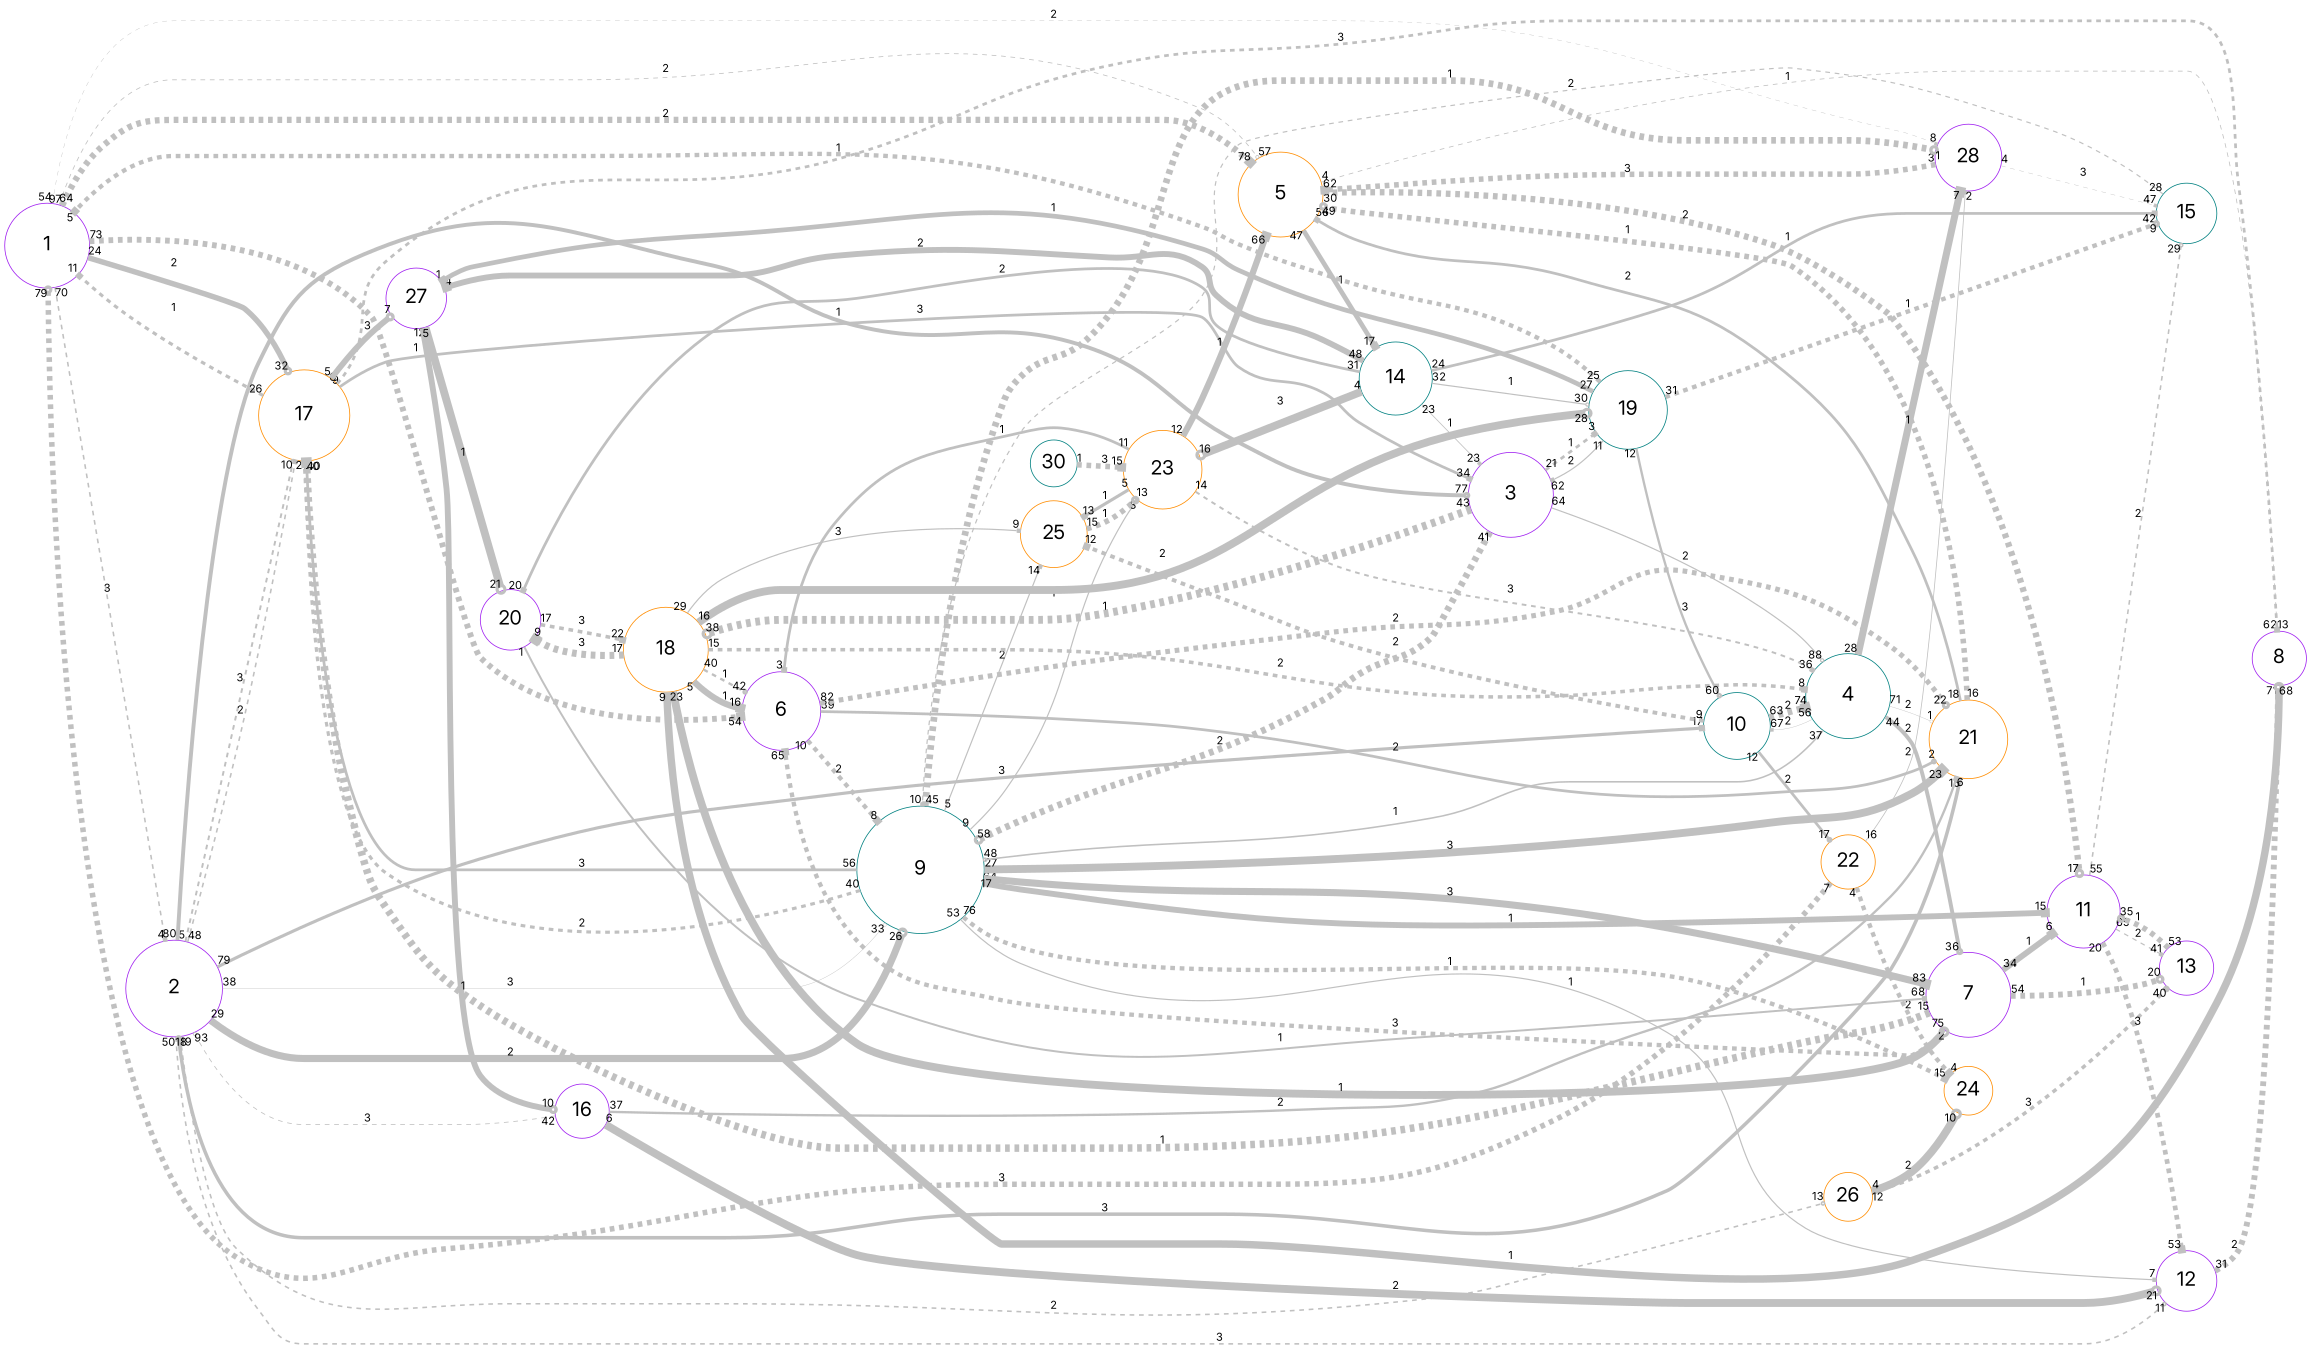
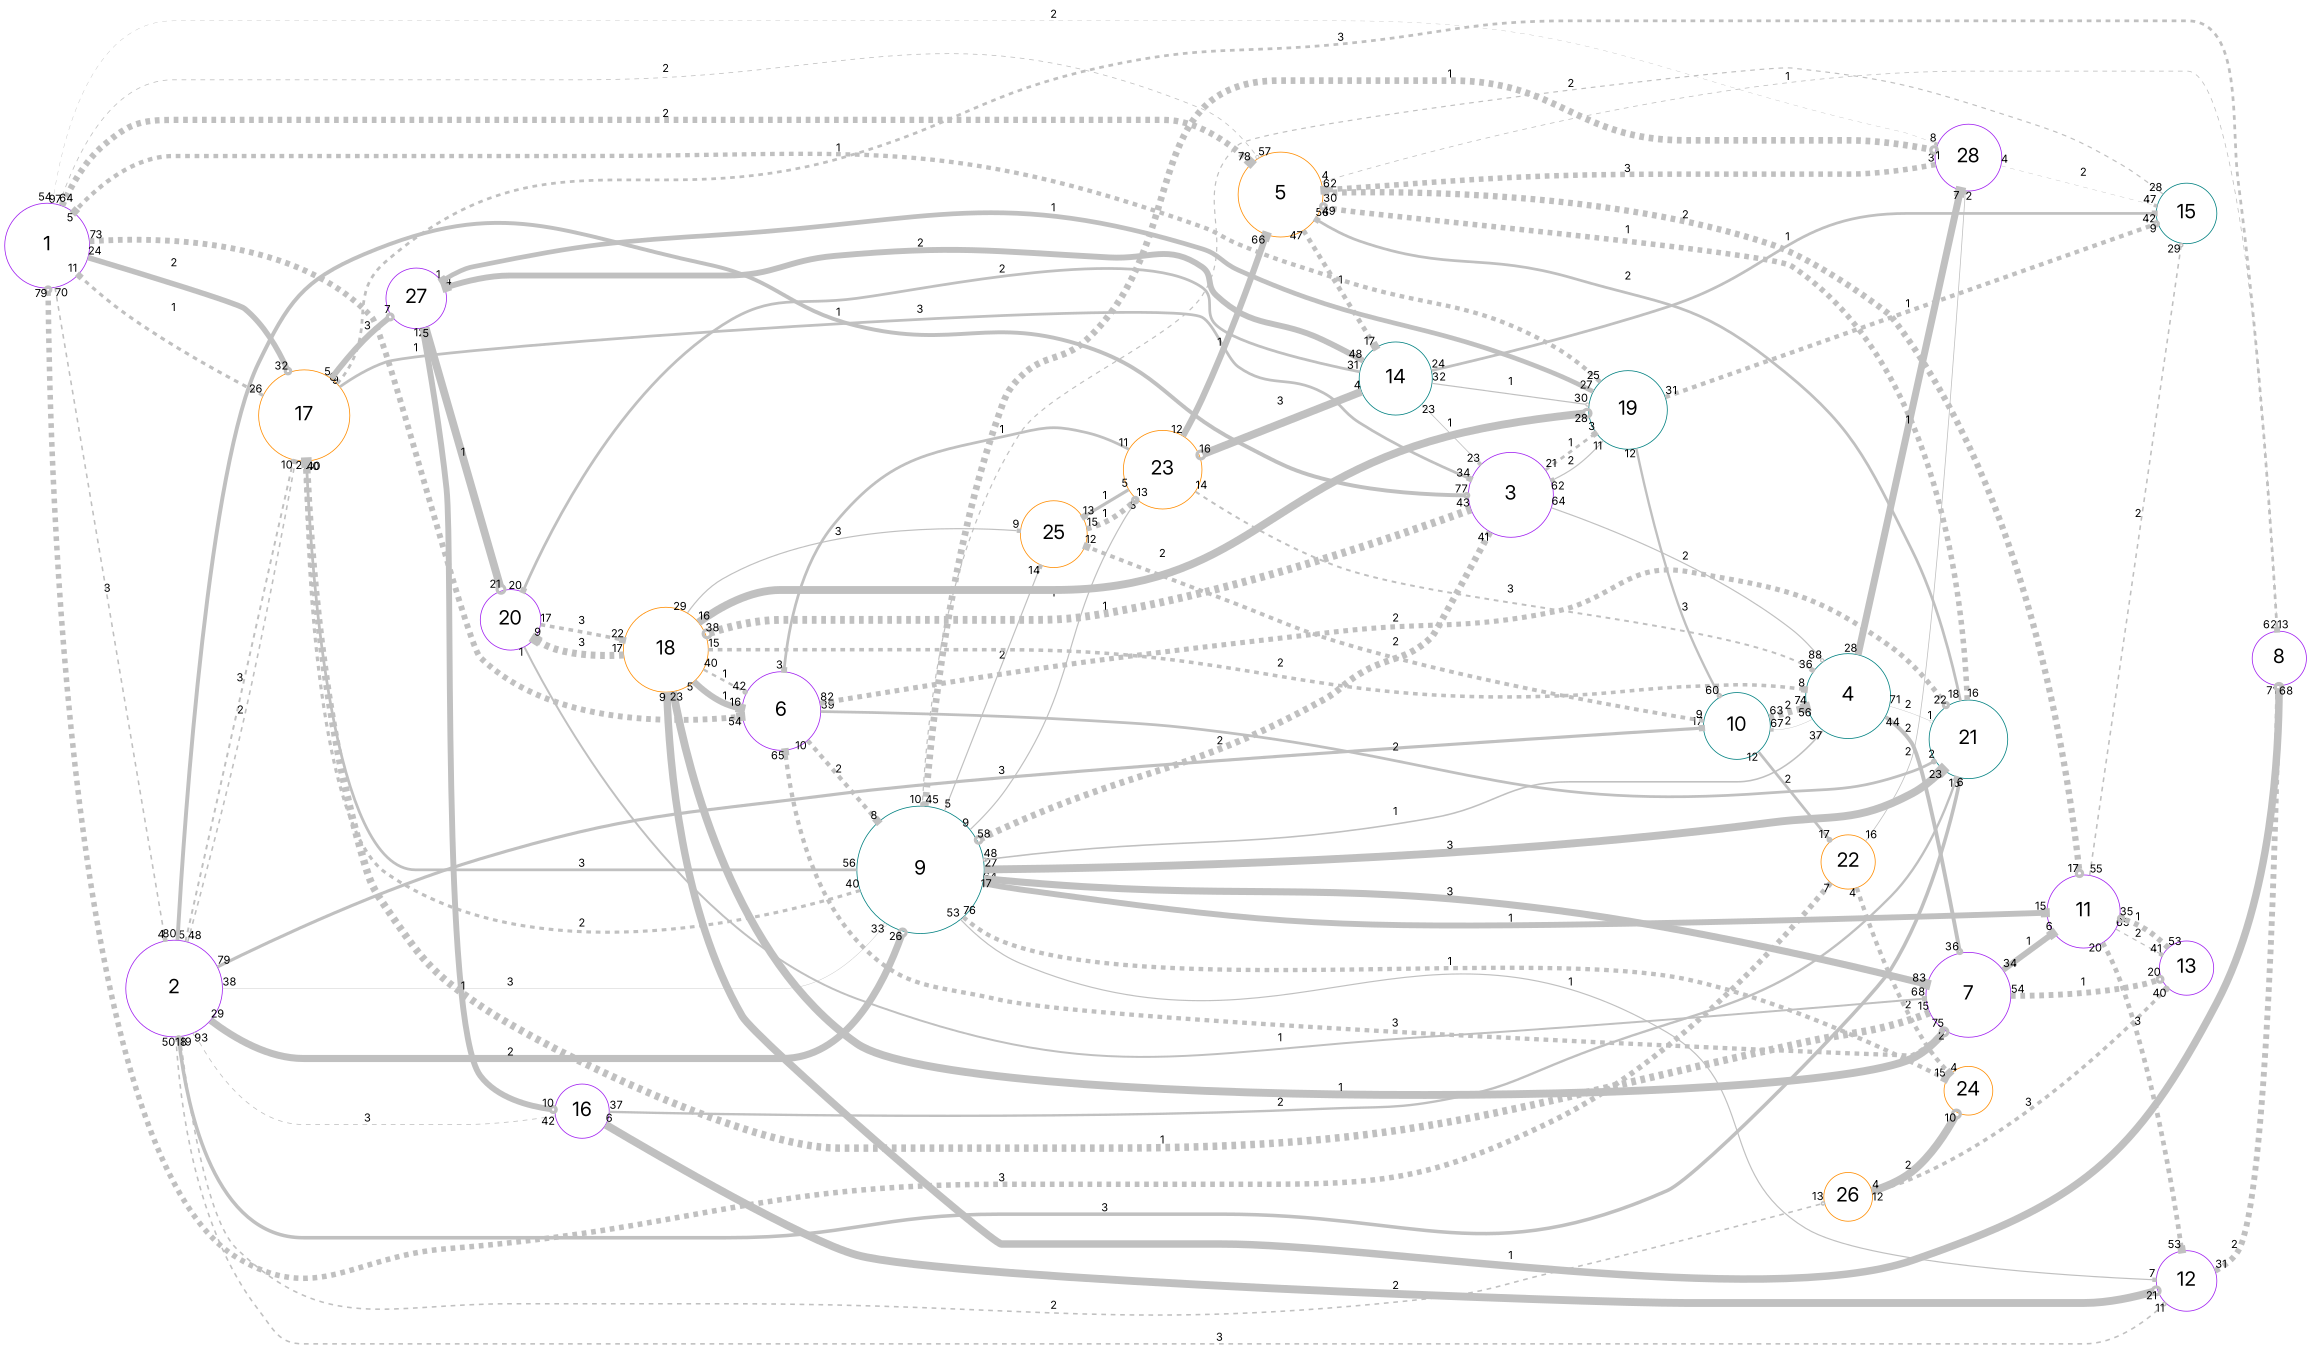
edge "28" -> "15": label "3" -> "2"
edge "5" -> "14": style solid -> dashed
node "30": removed
node "21": color darkorange -> teal
